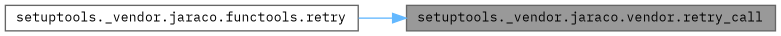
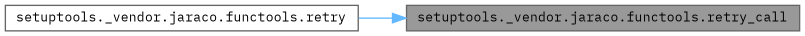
node "setuptools._vendor.jaraco.vendor.retry_call": label "setuptools._vendor.jaraco.vendor.retry_call" -> "setuptools._vendor.jaraco.functools.retry_call"
